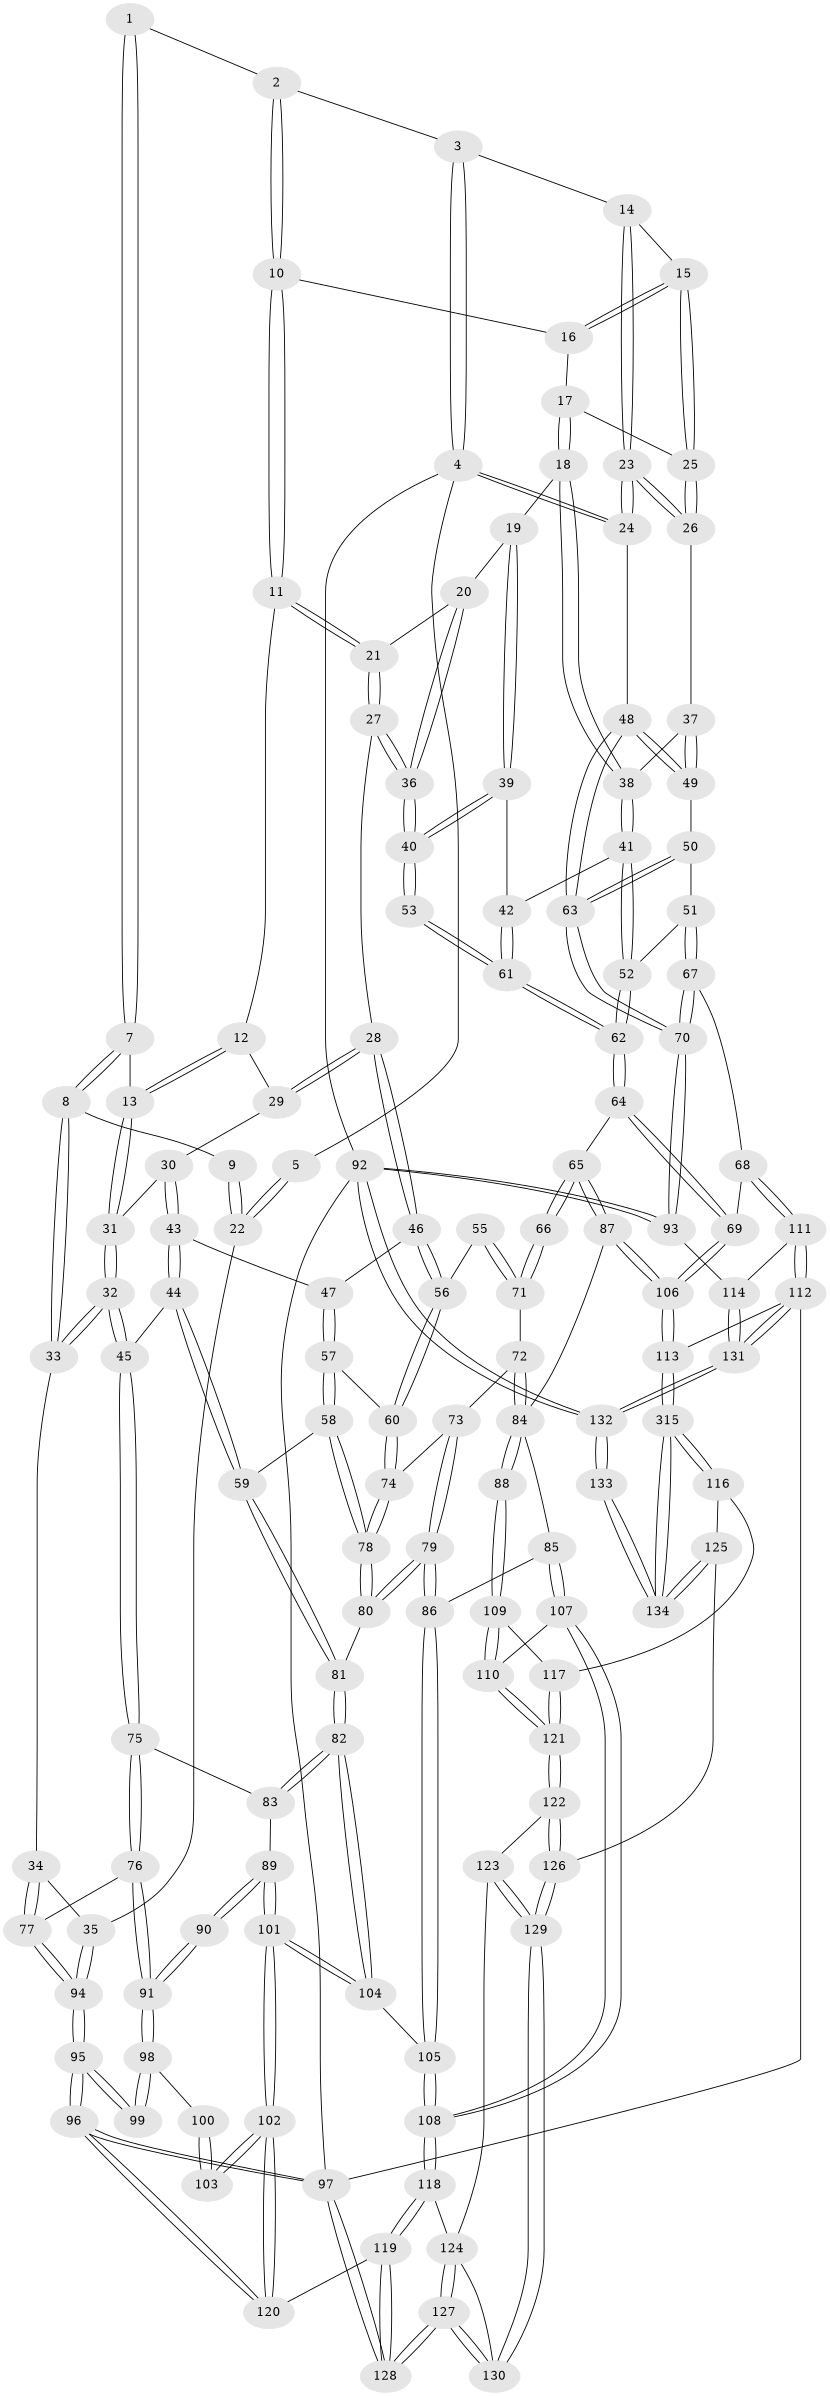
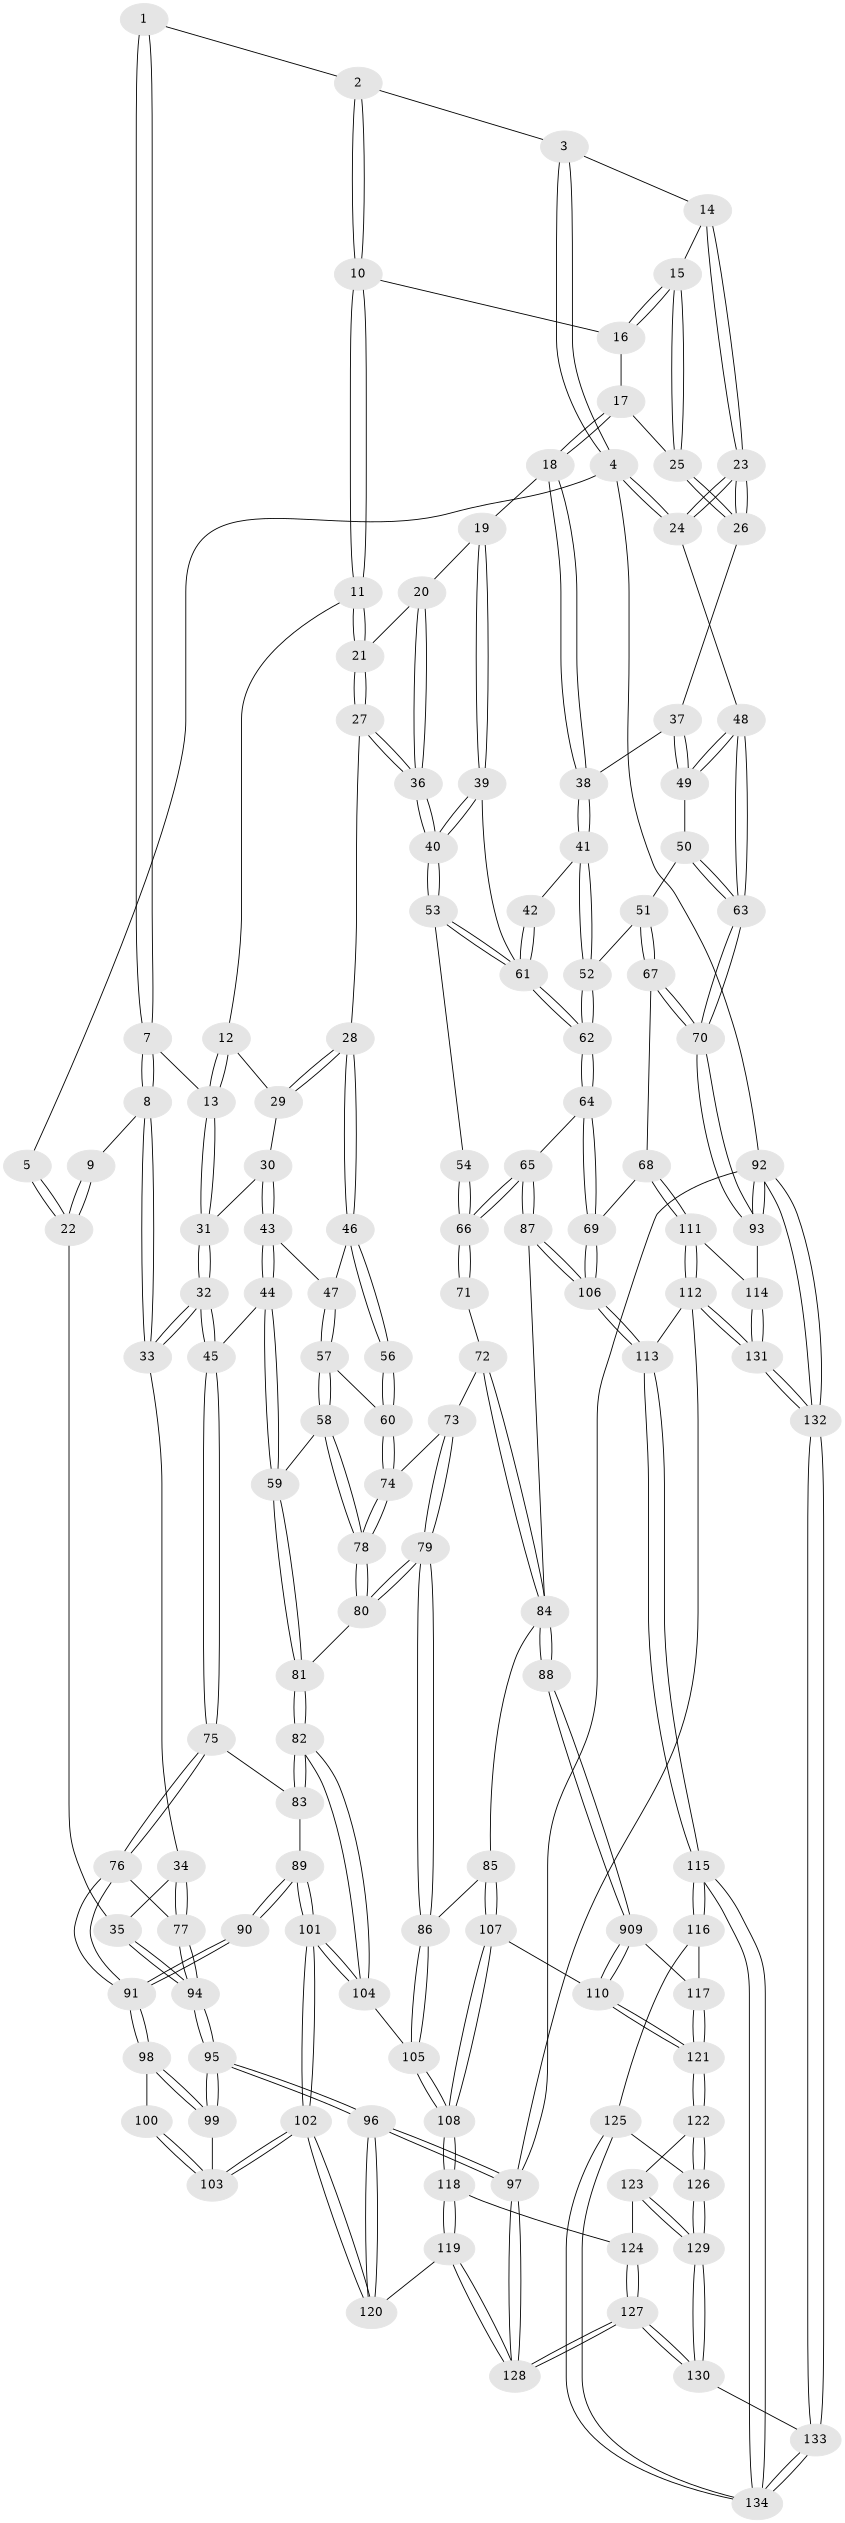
edge "39" -- "42": now "39" -- "61"
node "54": added
node "55": removed
node "315": label "315" -> "115"
node "109": label "109" -> "909"
edge "99" -- "103": added
edge "124" -- "130": now "133" -- "130"
